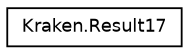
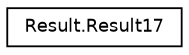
node "Kraken.Result17": label "Kraken.Result17" -> "Result.Result17"
